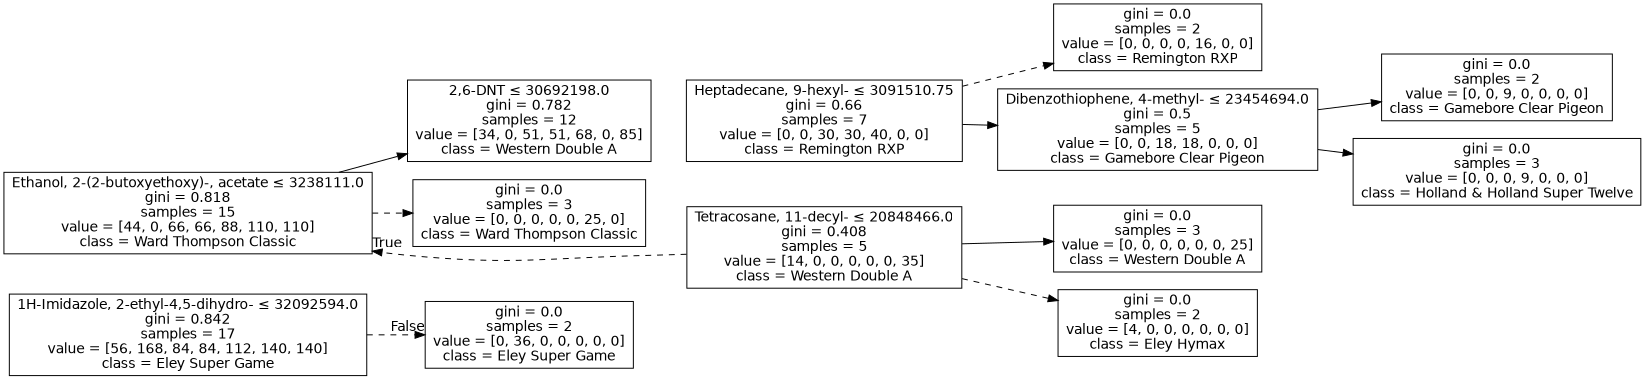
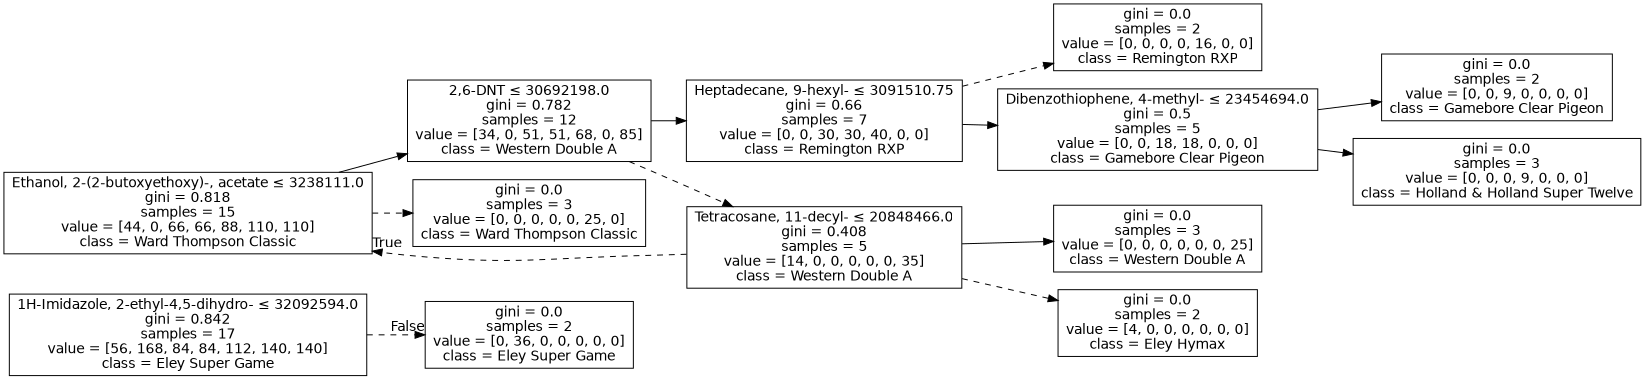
edge "2,6-DNT ≤ 30692198.0" -> "Heptadecane, 9-hexyl- ≤ 3091510.75": added
edge "2,6-DNT ≤ 30692198.0" -> "Tetracosane, 11-decyl- ≤ 20848466.0": added
